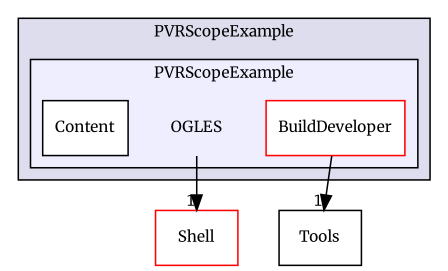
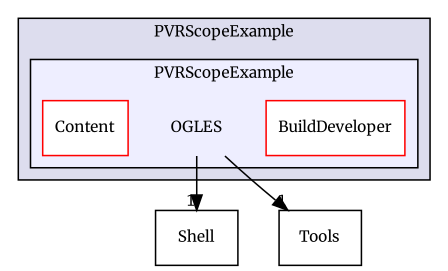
node "Content": color black -> red
edge "BuildDeveloper" -> "Tools": now "OGLES" -> "Tools"
node "Shell": color red -> black
